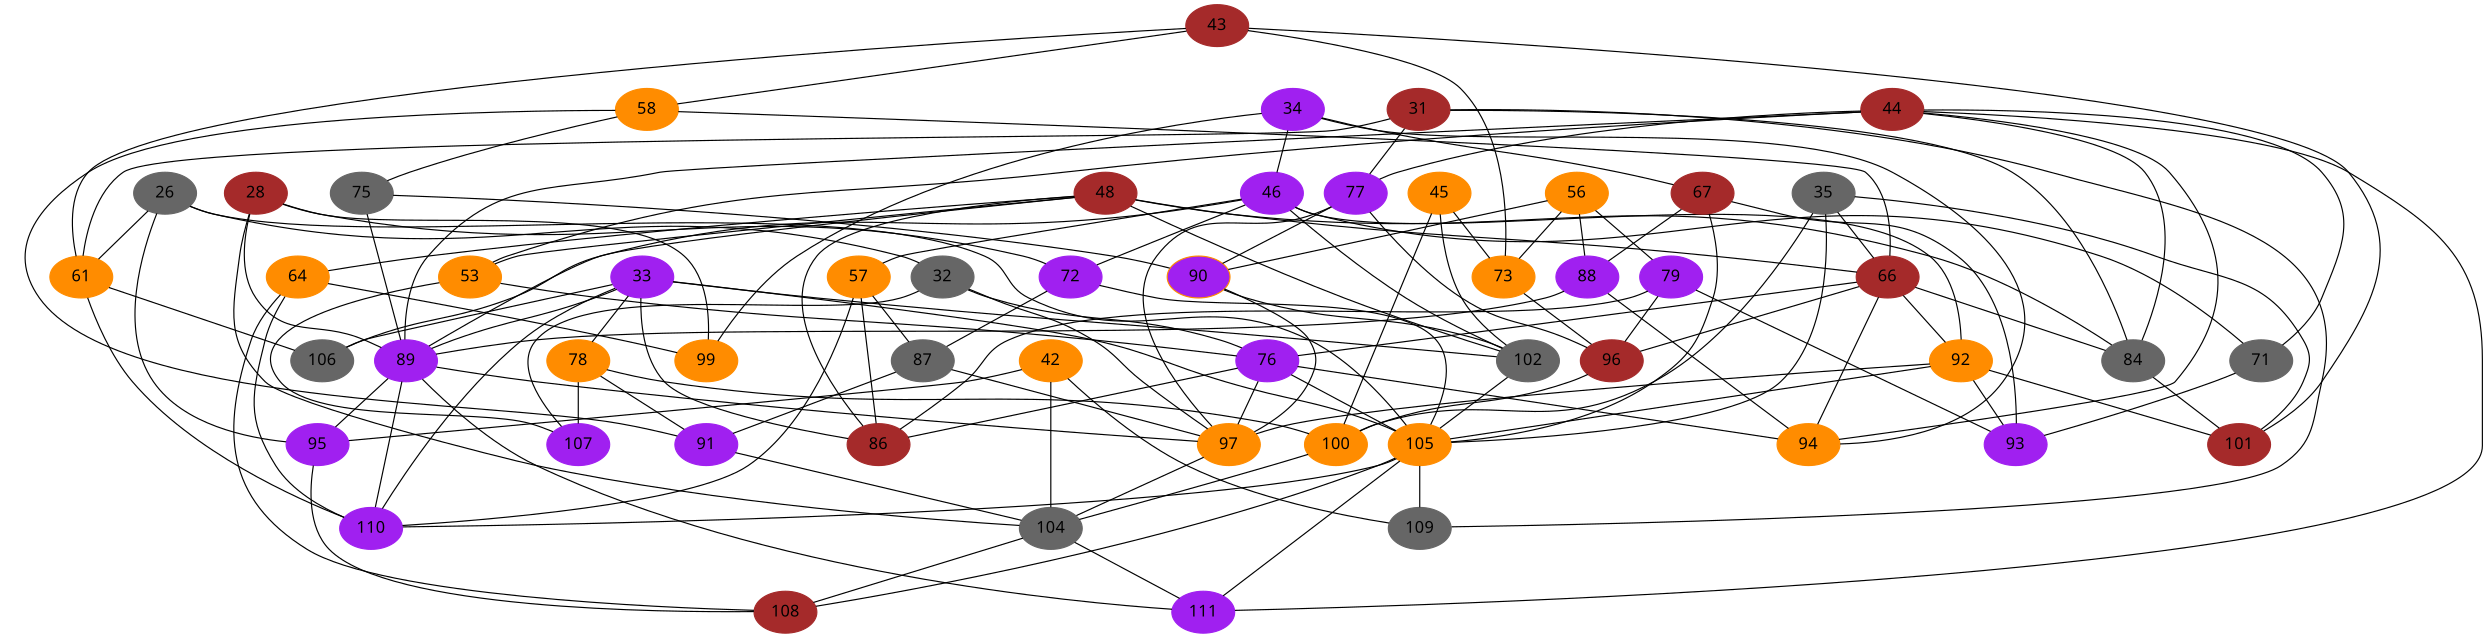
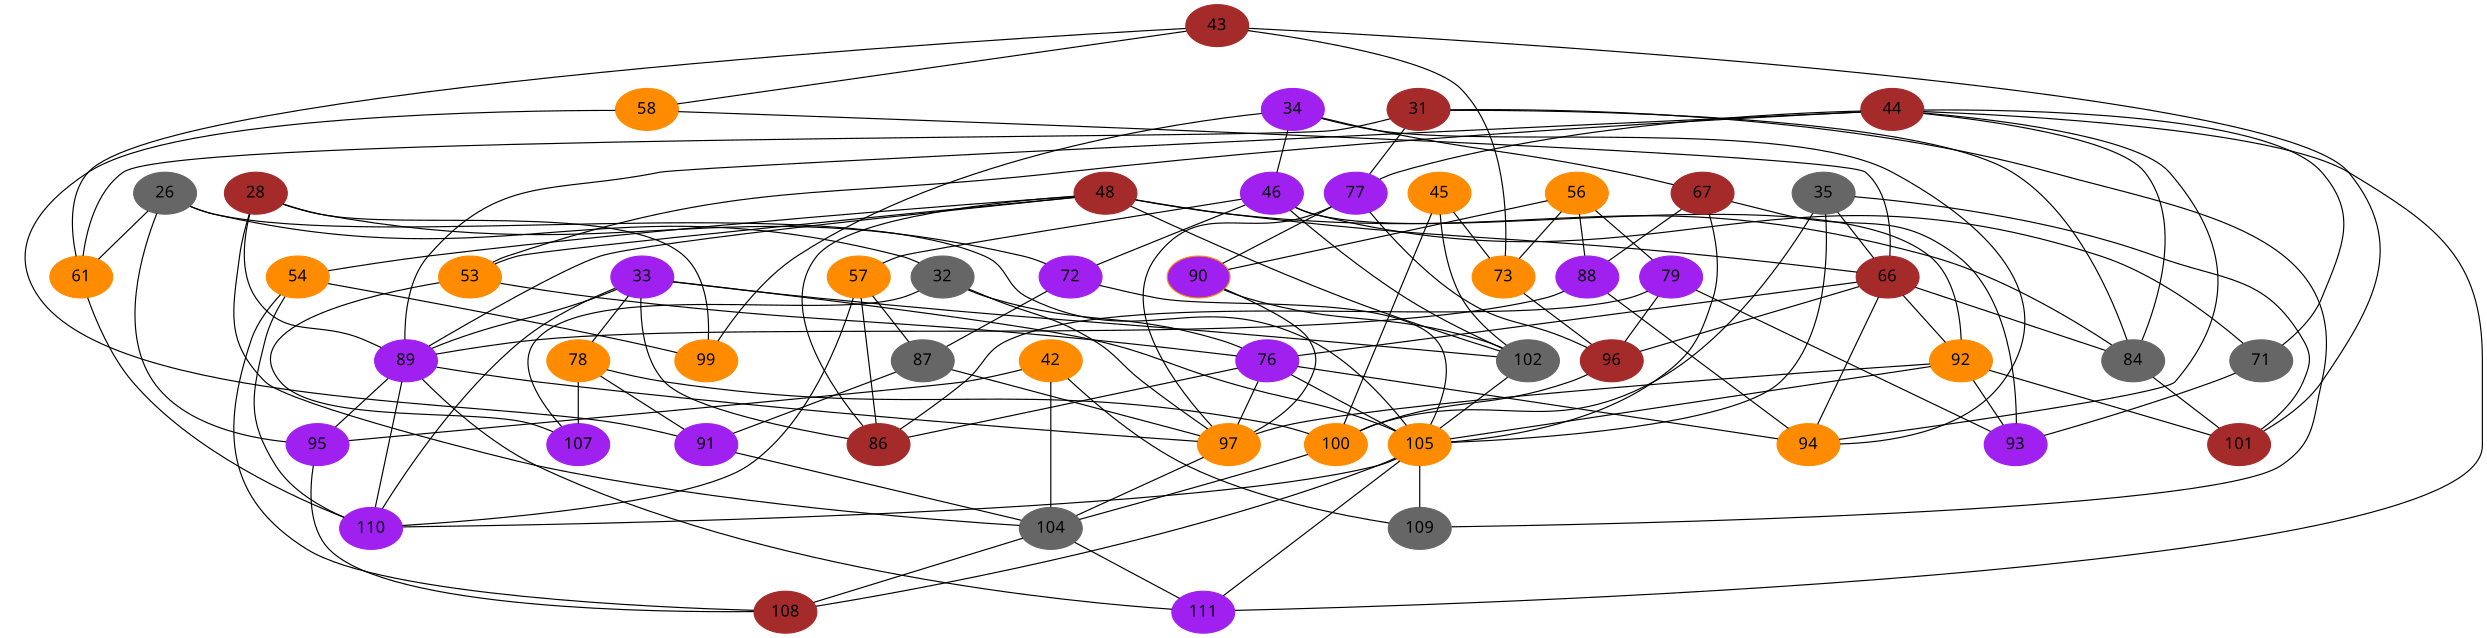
node "75": removed
node "64": label "64" -> "54"
node "106": removed
